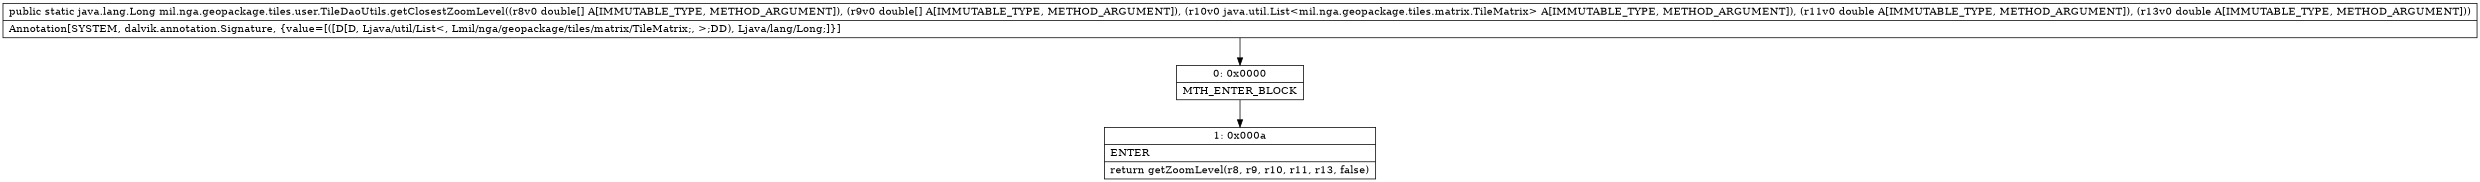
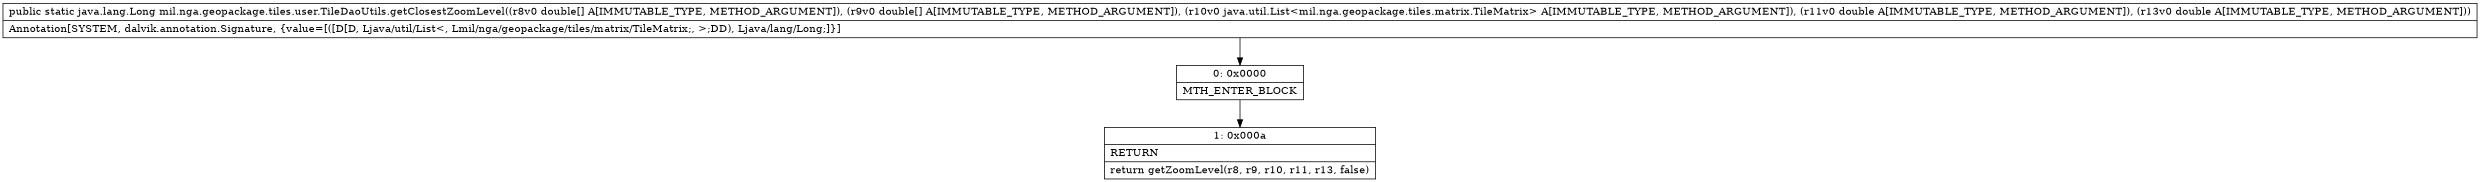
node "1: 0x000a": text "ENTER" -> "RETURN"
